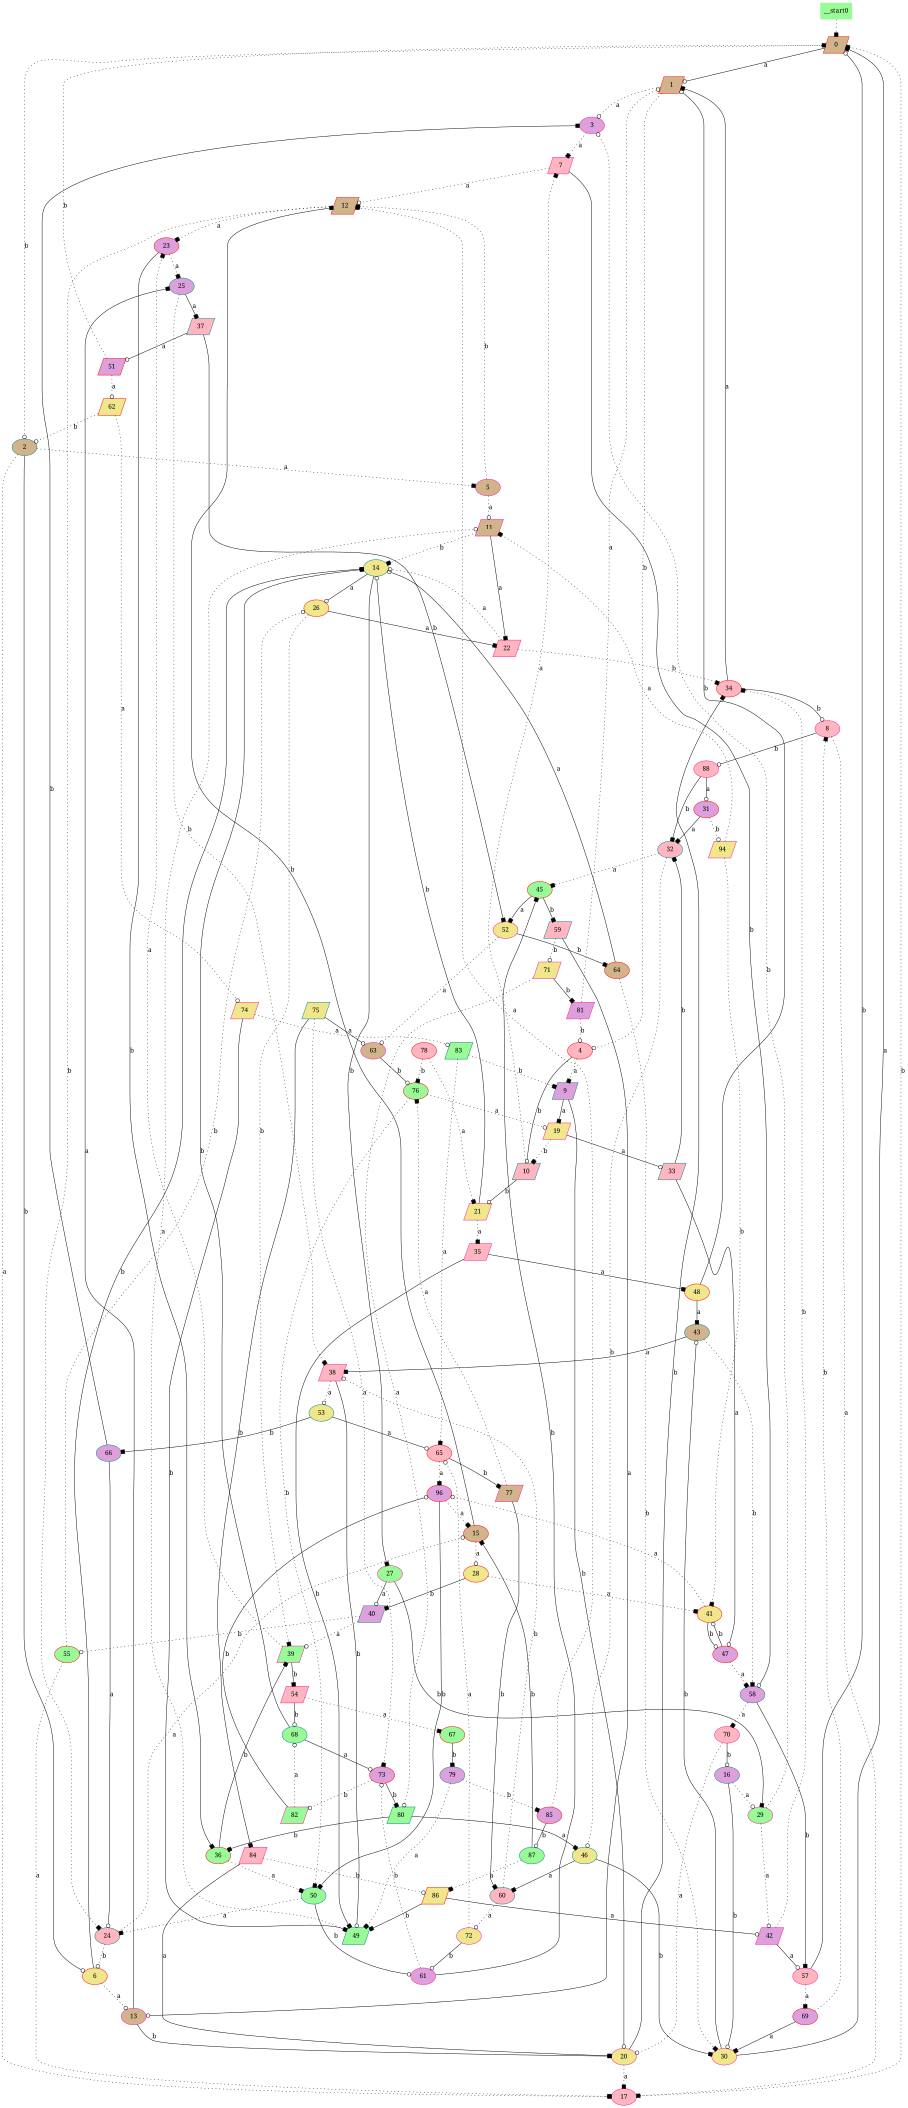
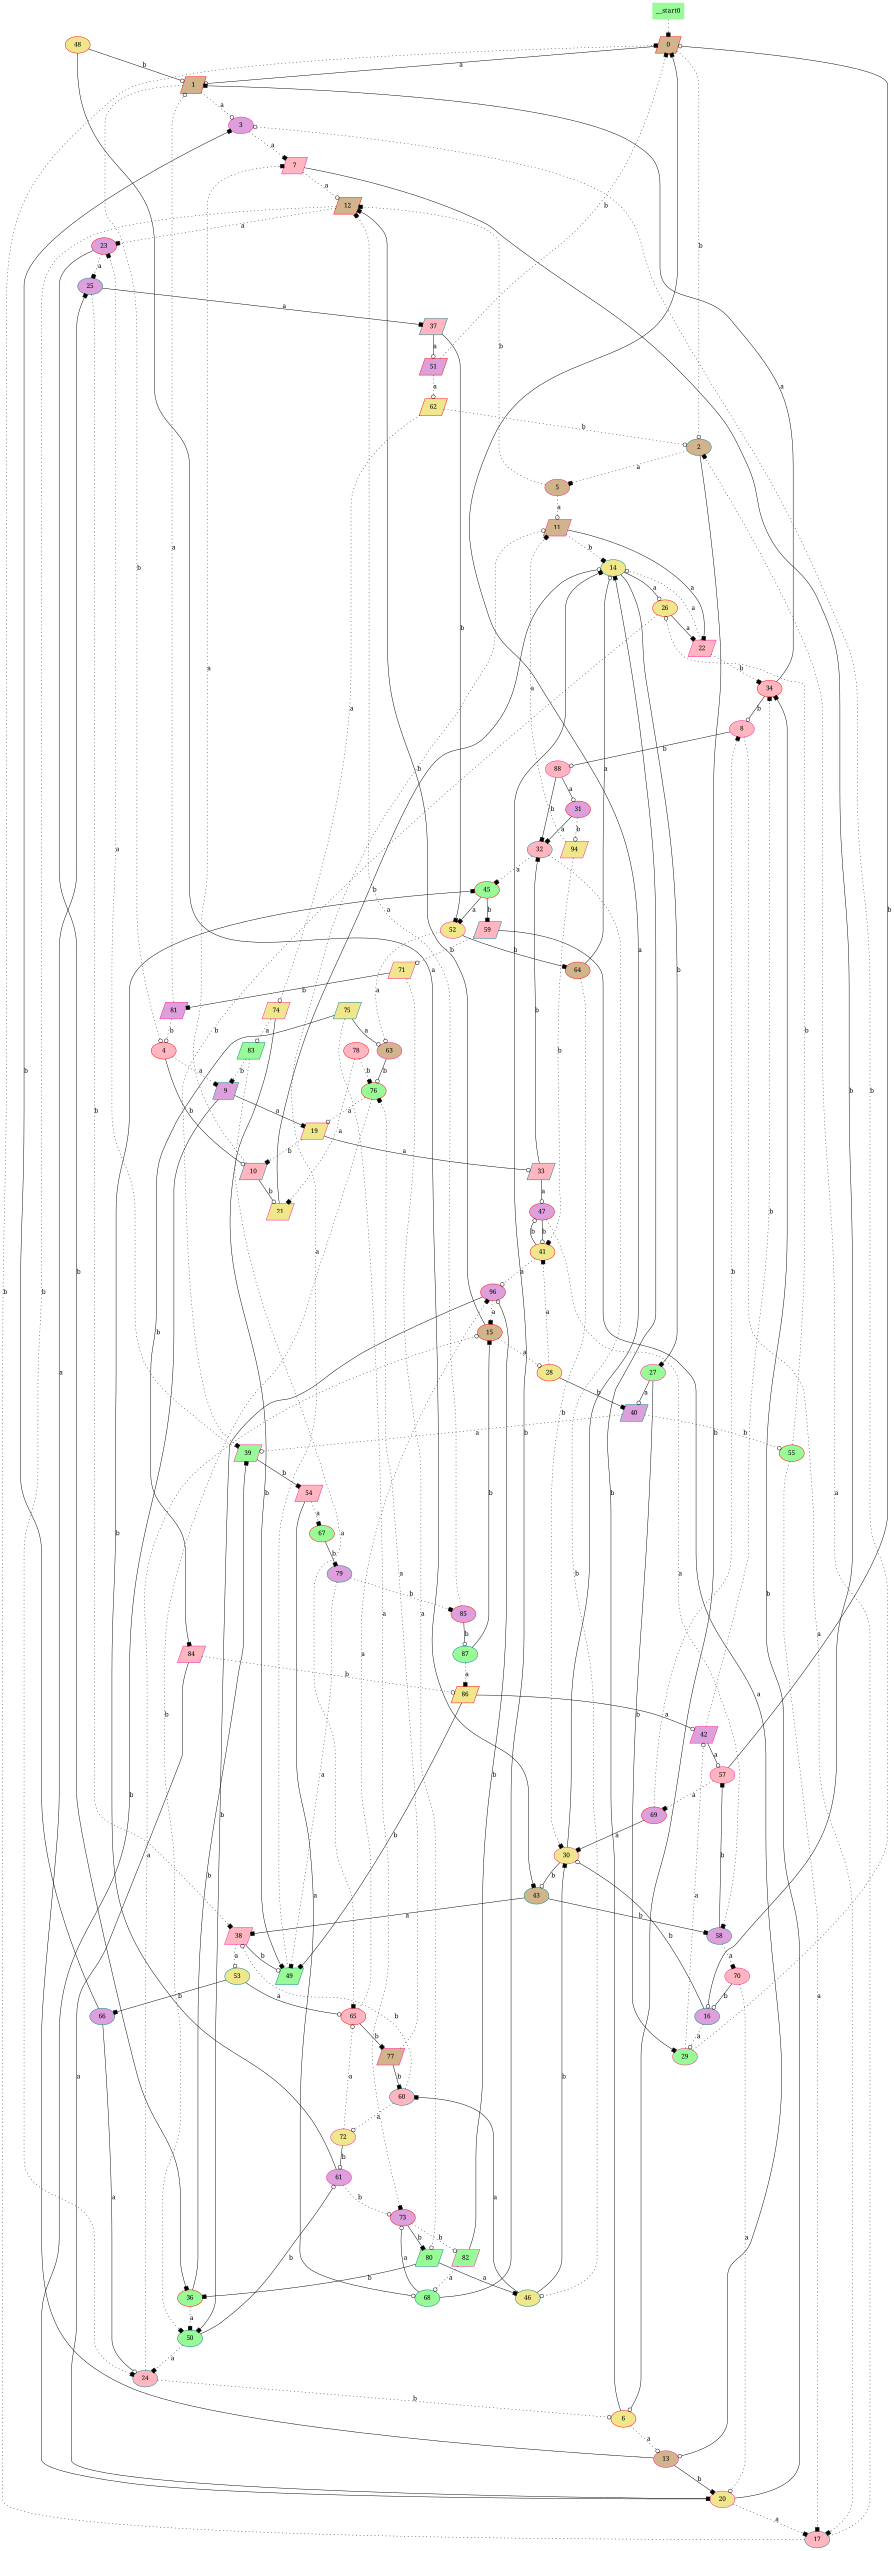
edge "7" -> "58": now "7" -> "16"
node "35": removed
edge "43" -> "58": style dotted -> solid
edge "2" -> "17": reversed
edge "54" -> "68": label "b" -> "a"
node "17": color deeppink -> teal
